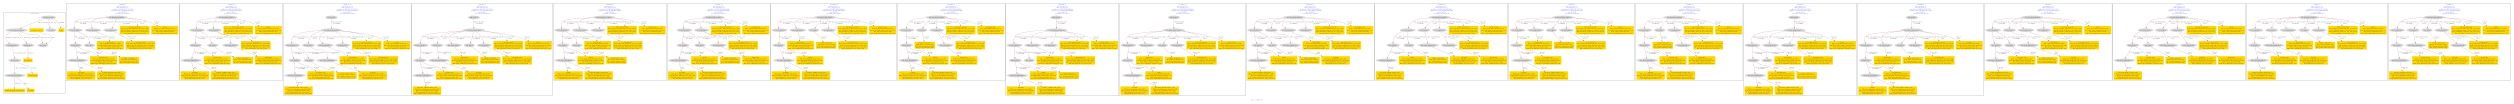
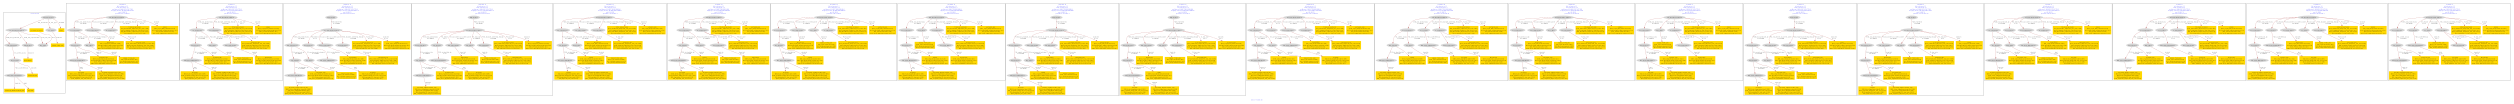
node "VIDEO_TYPE_URI": added
